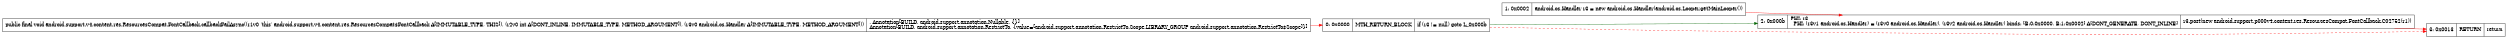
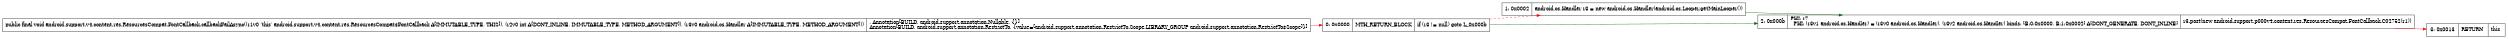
edge "1: 0x0002" -> "2: 0x000b": color red -> darkgreen
node "2: 0x000b": text "PHI: r3" -> "PHI: r7"
node "3: 0x0013": text "return" -> "this"
edge "0: 0x0000" -> "3: 0x0013": now "0: 0x0000" -> "1: 0x0002"
